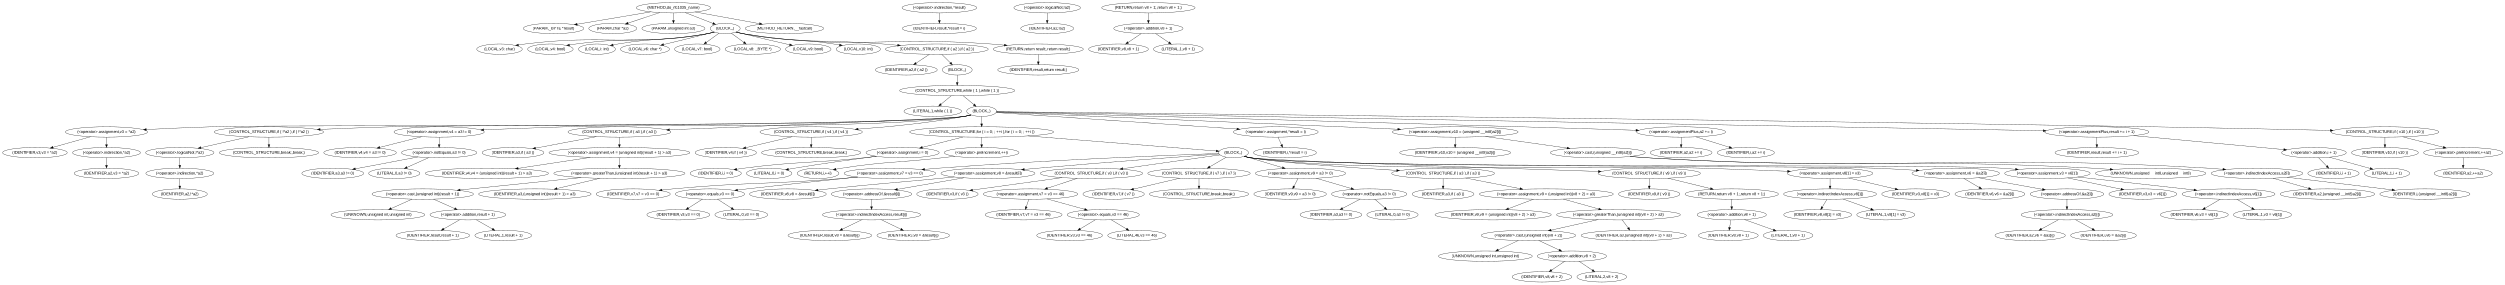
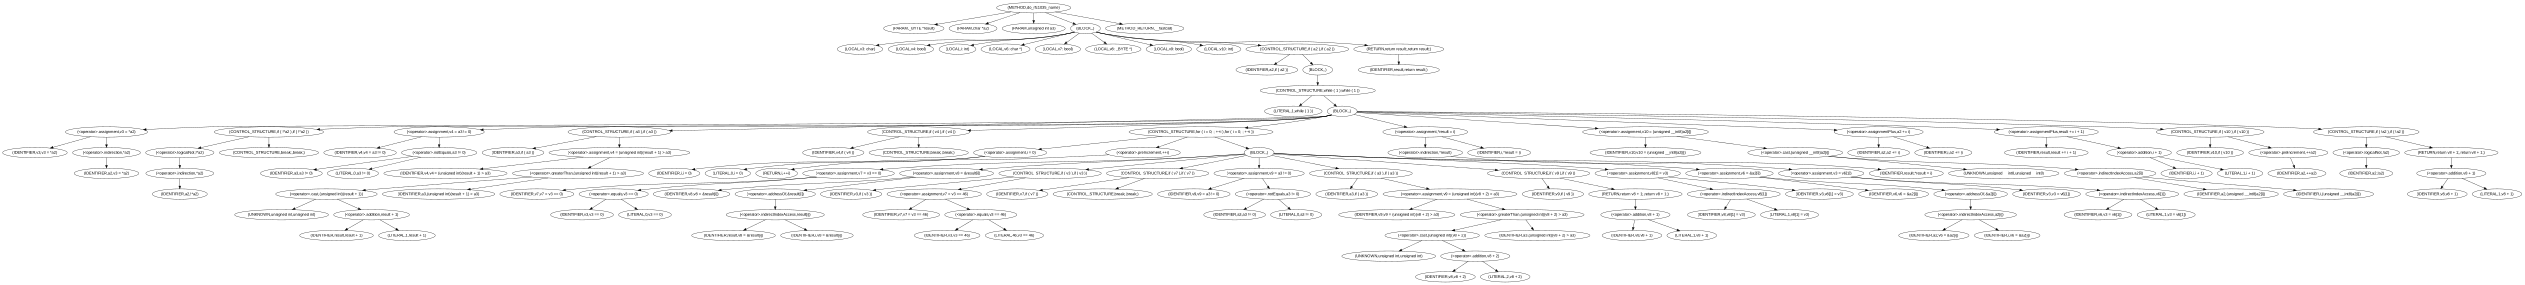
node "(CONTROL_STRUCTURE,if ( !a2 ),if ( !a2 ))": added
edge "(<operator>.assignment,*result = i)" -> "(<operator>.indirection,*result)": added
